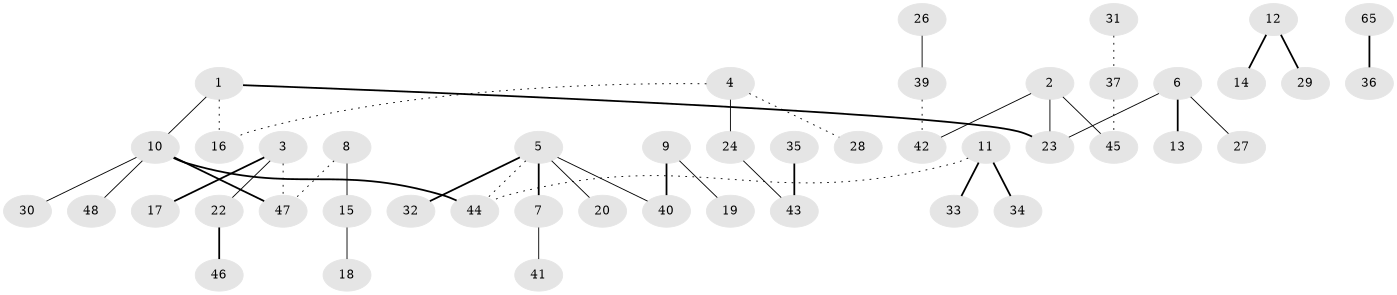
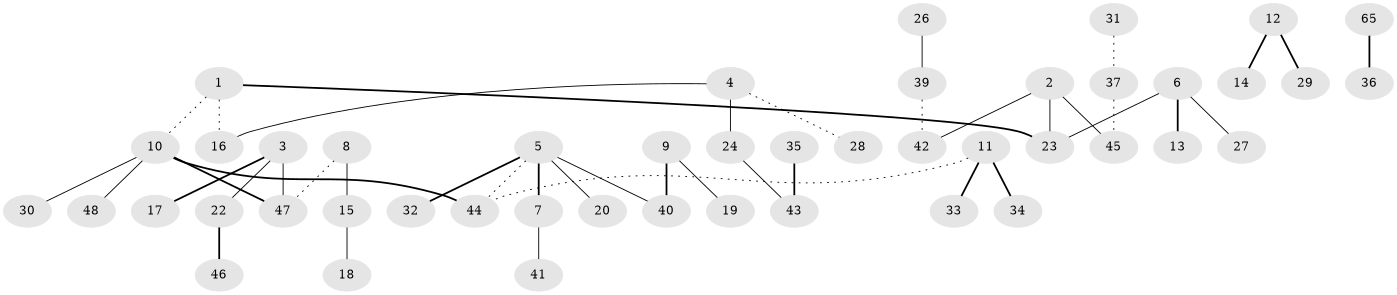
edge "4" -- "16": style dotted -> solid
edge "1" -- "10": style solid -> dotted
edge "3" -- "47": style dotted -> solid
